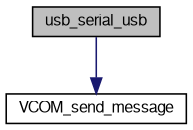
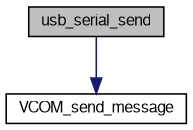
node "usb_serial_usb": label "usb_serial_usb" -> "usb_serial_send"
